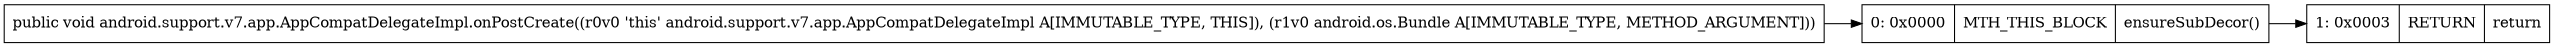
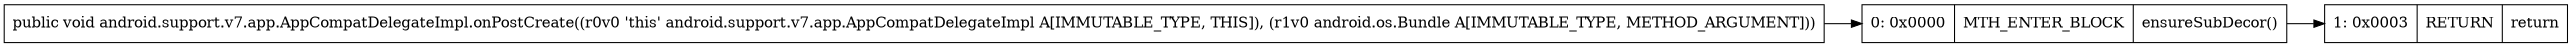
node "0: 0x0000": text "MTH_THIS_BLOCK" -> "MTH_ENTER_BLOCK"
